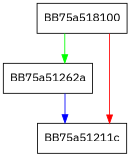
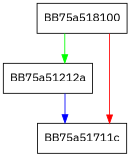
node "BB75a51262a": label "BB75a51262a" -> "BB75a51212a"
node "BB75a51211c": label "BB75a51211c" -> "BB75a51711c"
